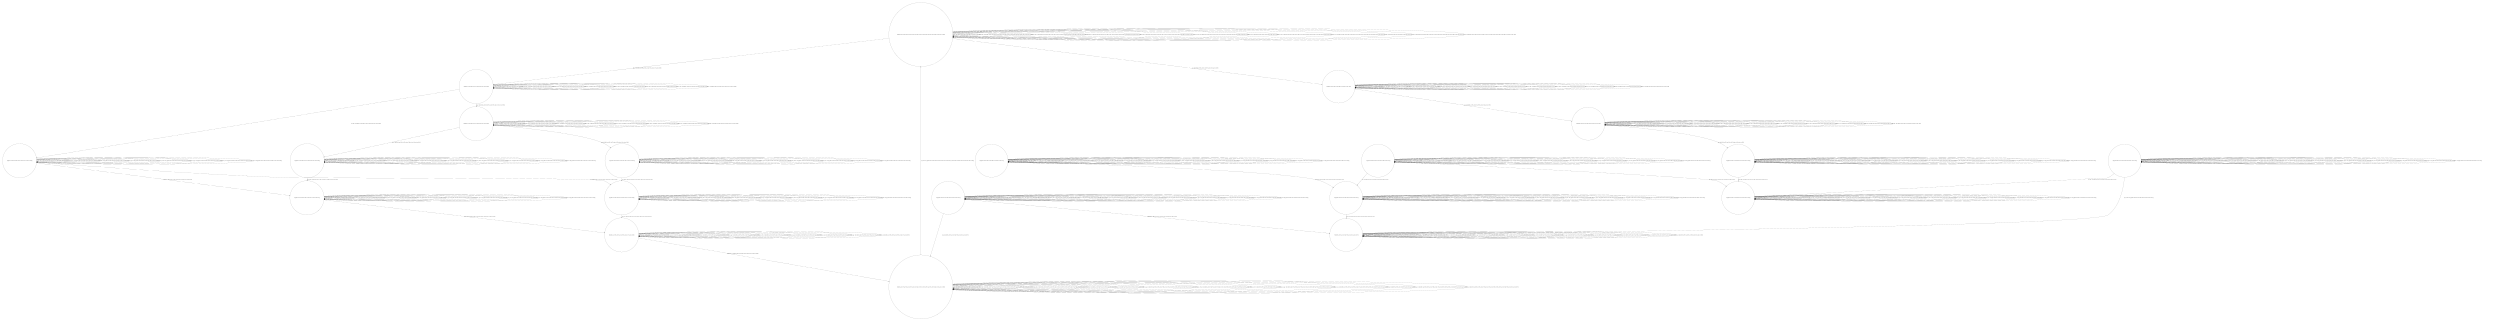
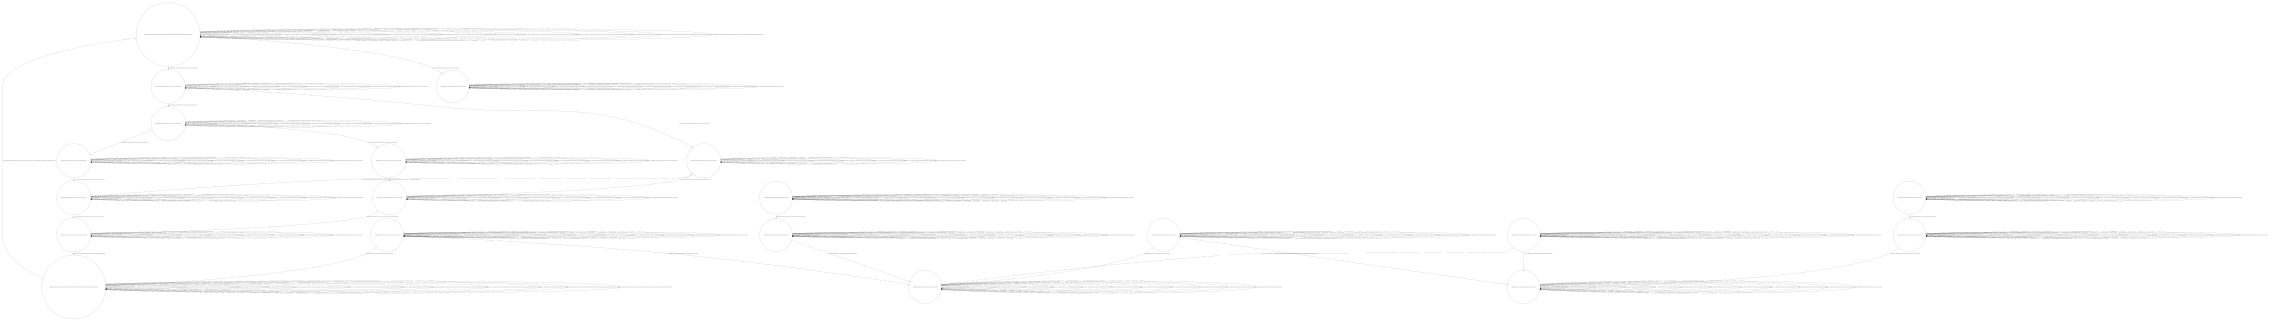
edge "10@[((EUR and TEA and CAP and TON and not DOL and not COF))]" -> "12@[((EUR and TEA and CAP and TON and not DOL and not COF))]": removed, label "sugar / ok() [((EUR and TEA and CAP and TON and not DOL and not COF))]"
edge "11@[((EUR and TEA and CAP and TON and not DOL and not COF))]" -> "16@[((EUR and TEA and CAP and TON and not DOL and not COF))]": now "11@[((EUR and TEA and CAP and TON and not DOL and not COF))]" -> "17@[((EUR and TEA and CAP and TON and not DOL and not COF))]"
